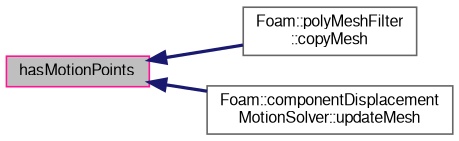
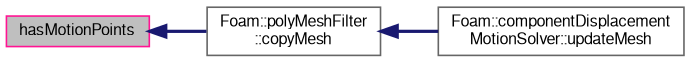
edge "Foam::componentDisplacement MotionSolver::updateMesh" -> "hasMotionPoints": now "Foam::componentDisplacement MotionSolver::updateMesh" -> "Foam::polyMeshFilter ::copyMesh"
